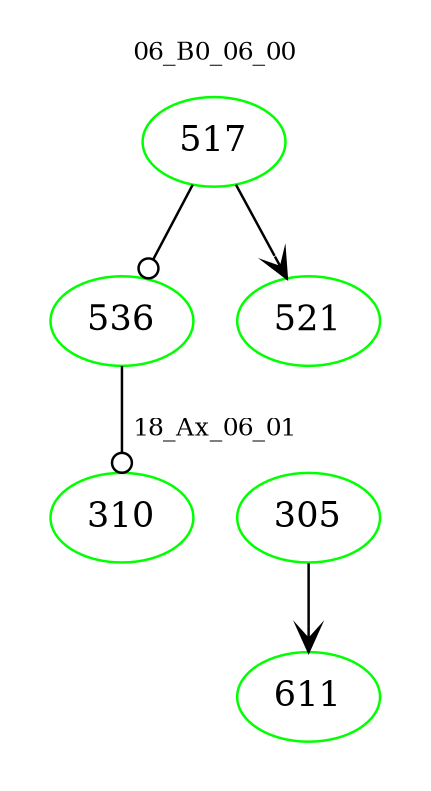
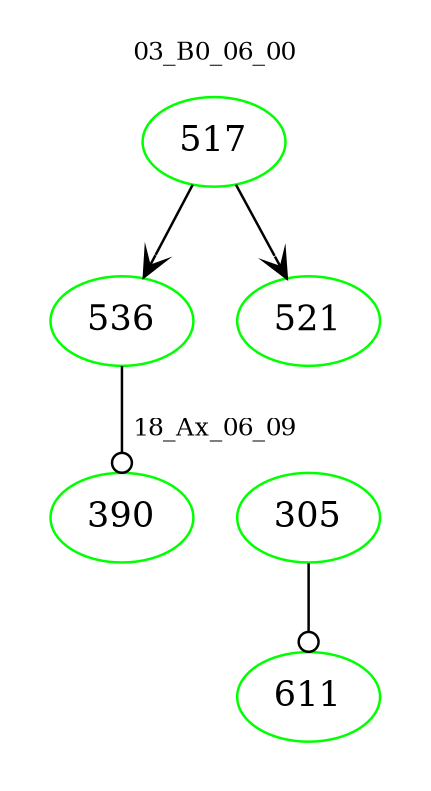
cluster "06_B0_06_00": label "06_B0_06_00" -> "03_B0_06_00"
edge "517" -> "536": arrowhead odot -> vee
cluster "18_Ax_06_01": label "18_Ax_06_01" -> "18_Ax_06_09"
node "310": label "310" -> "390"
edge "305" -> "611": arrowhead vee -> odot
